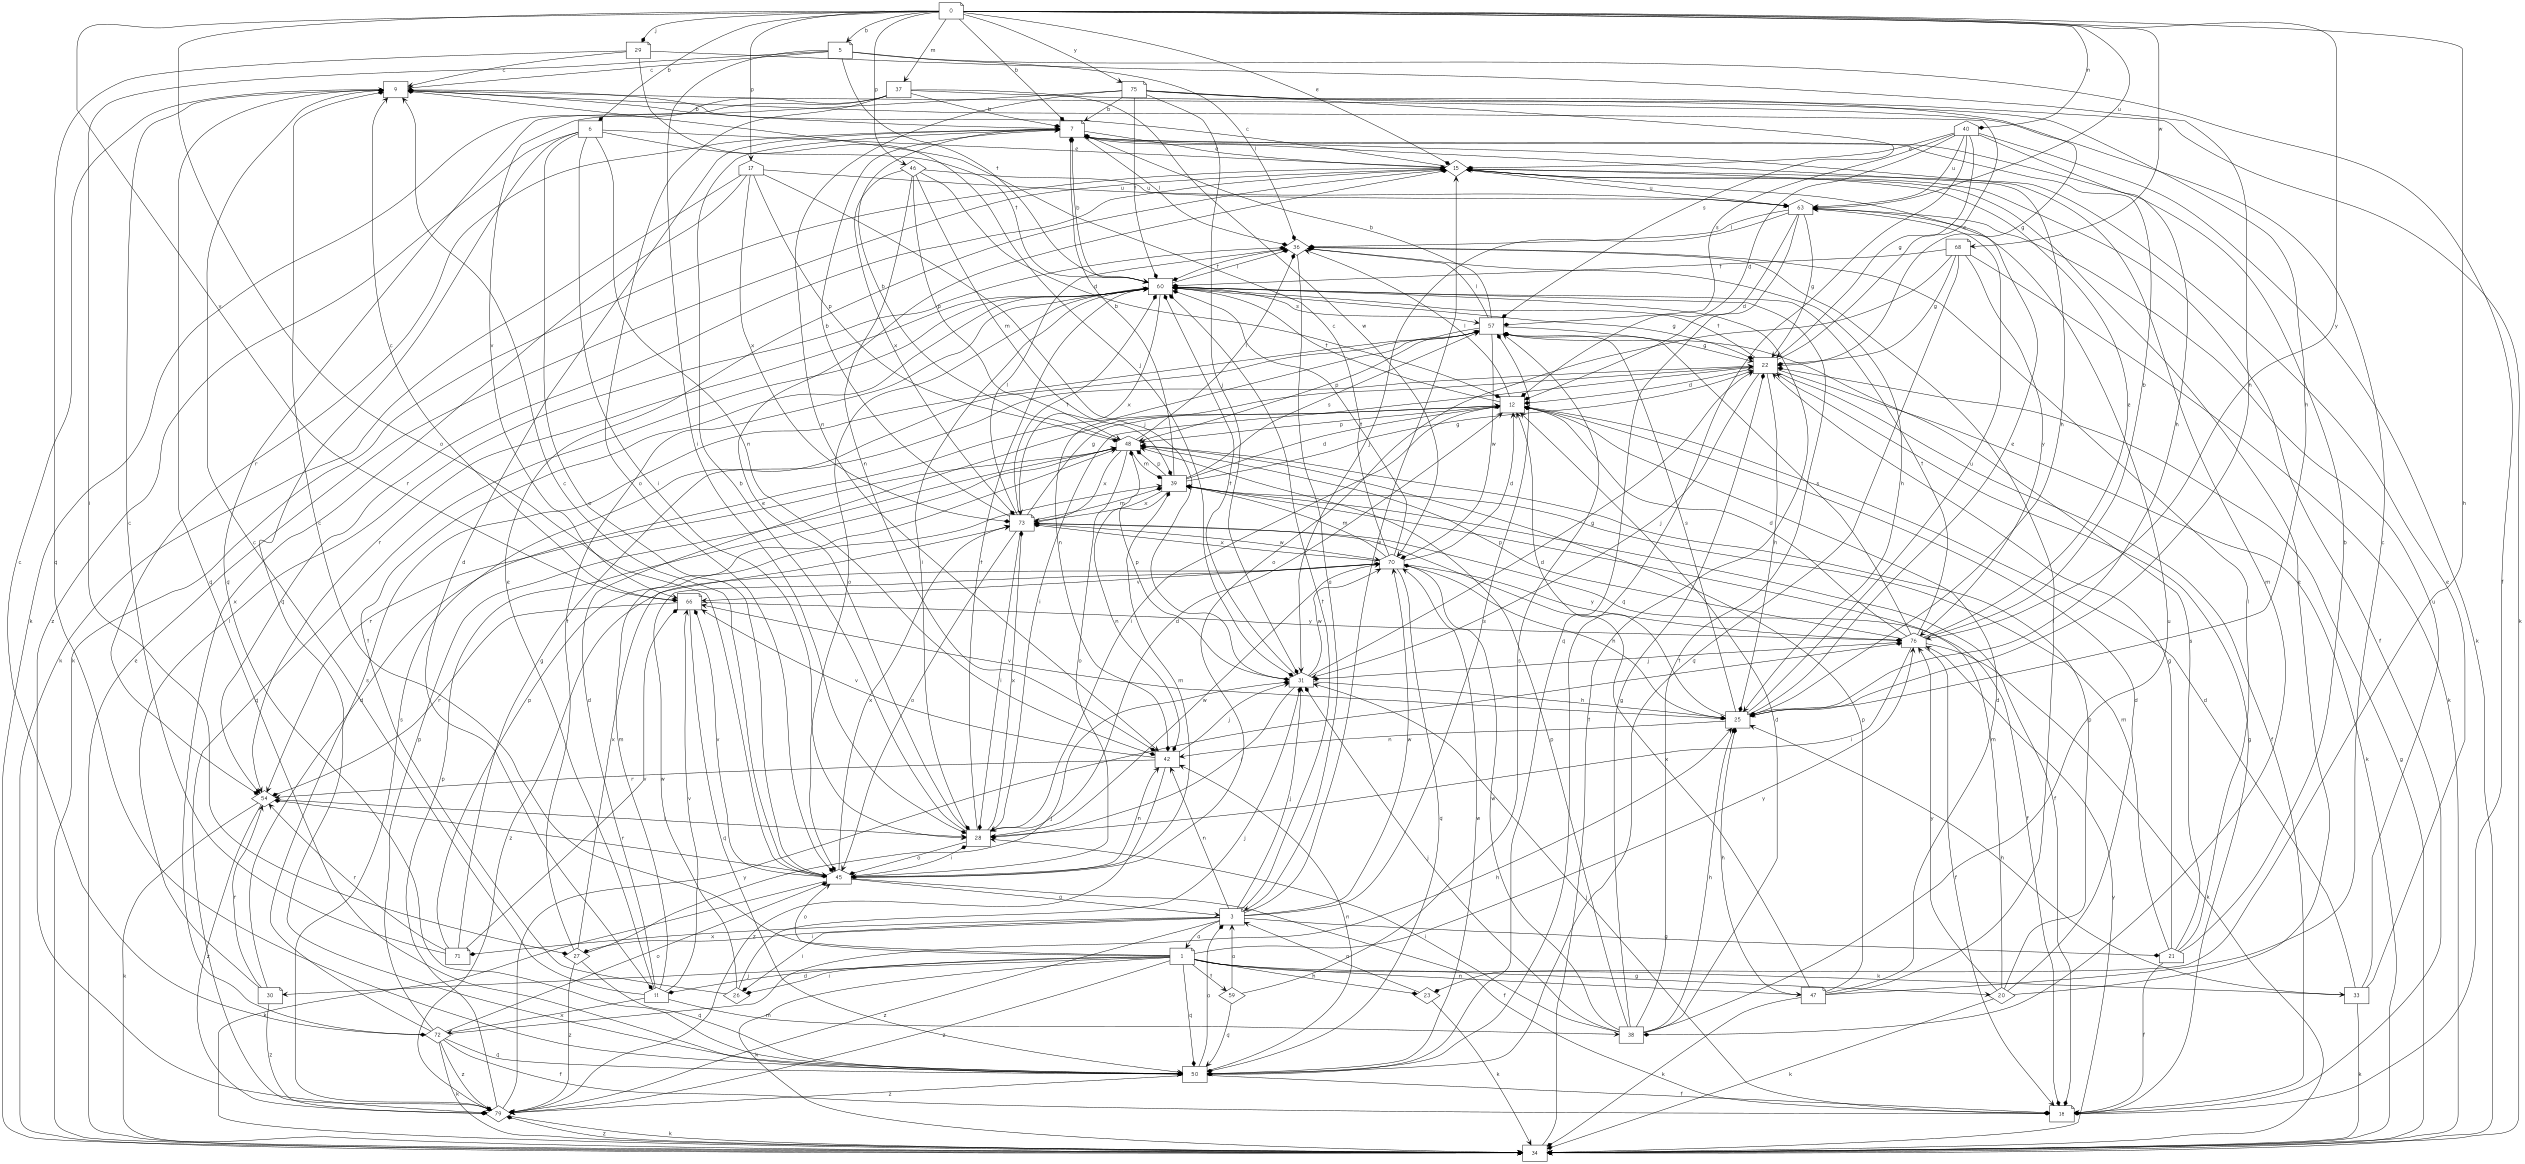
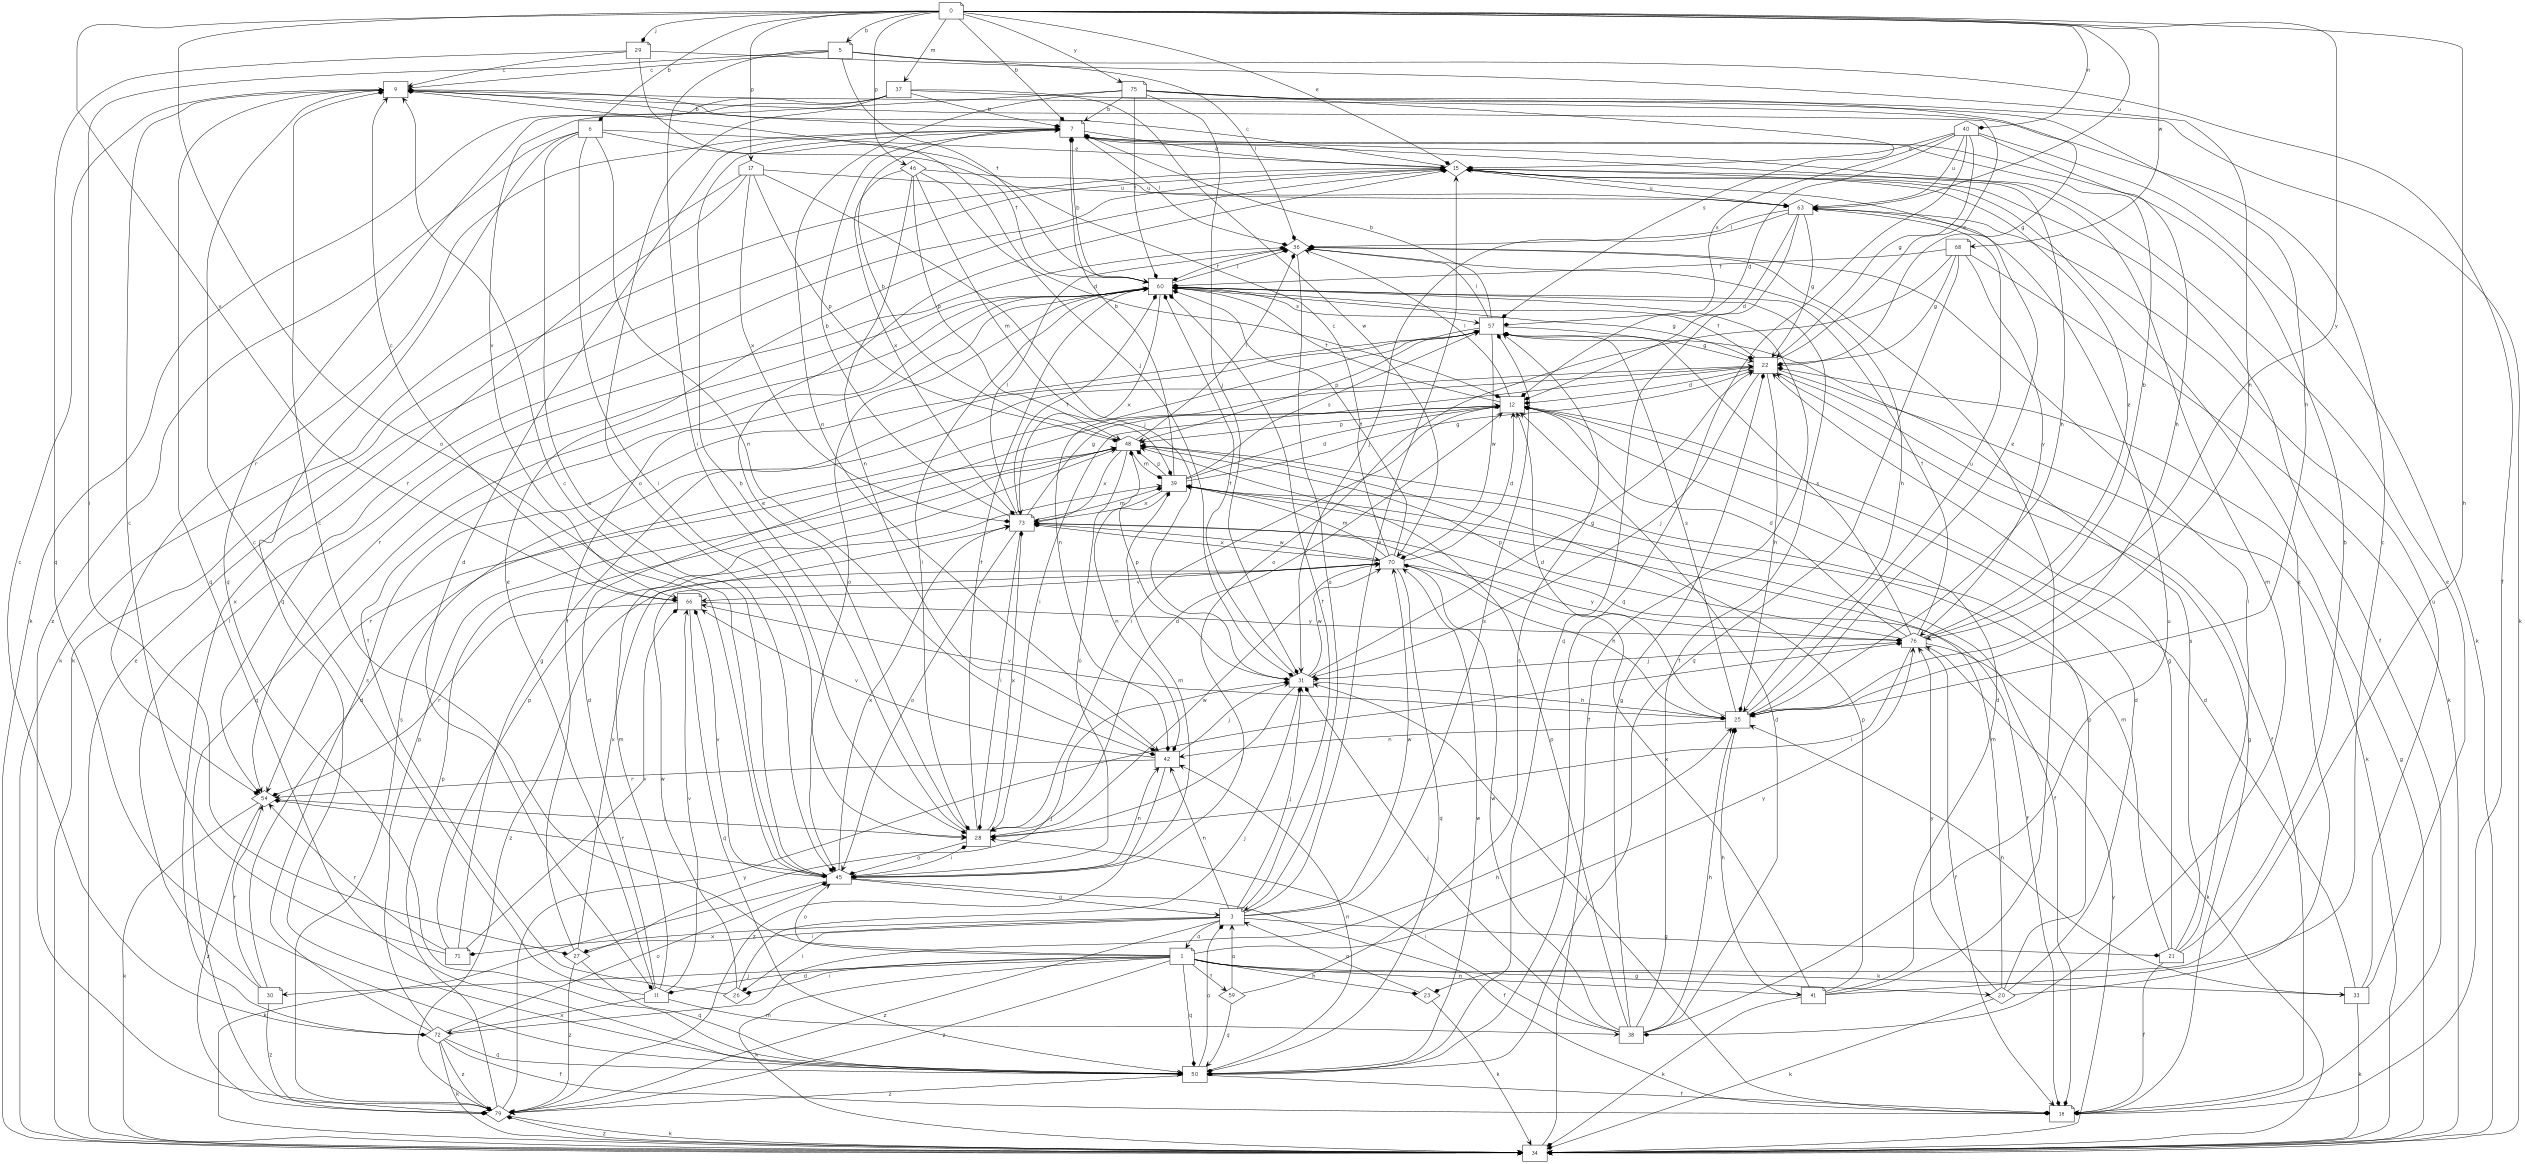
node "47": label "47" -> "41"
